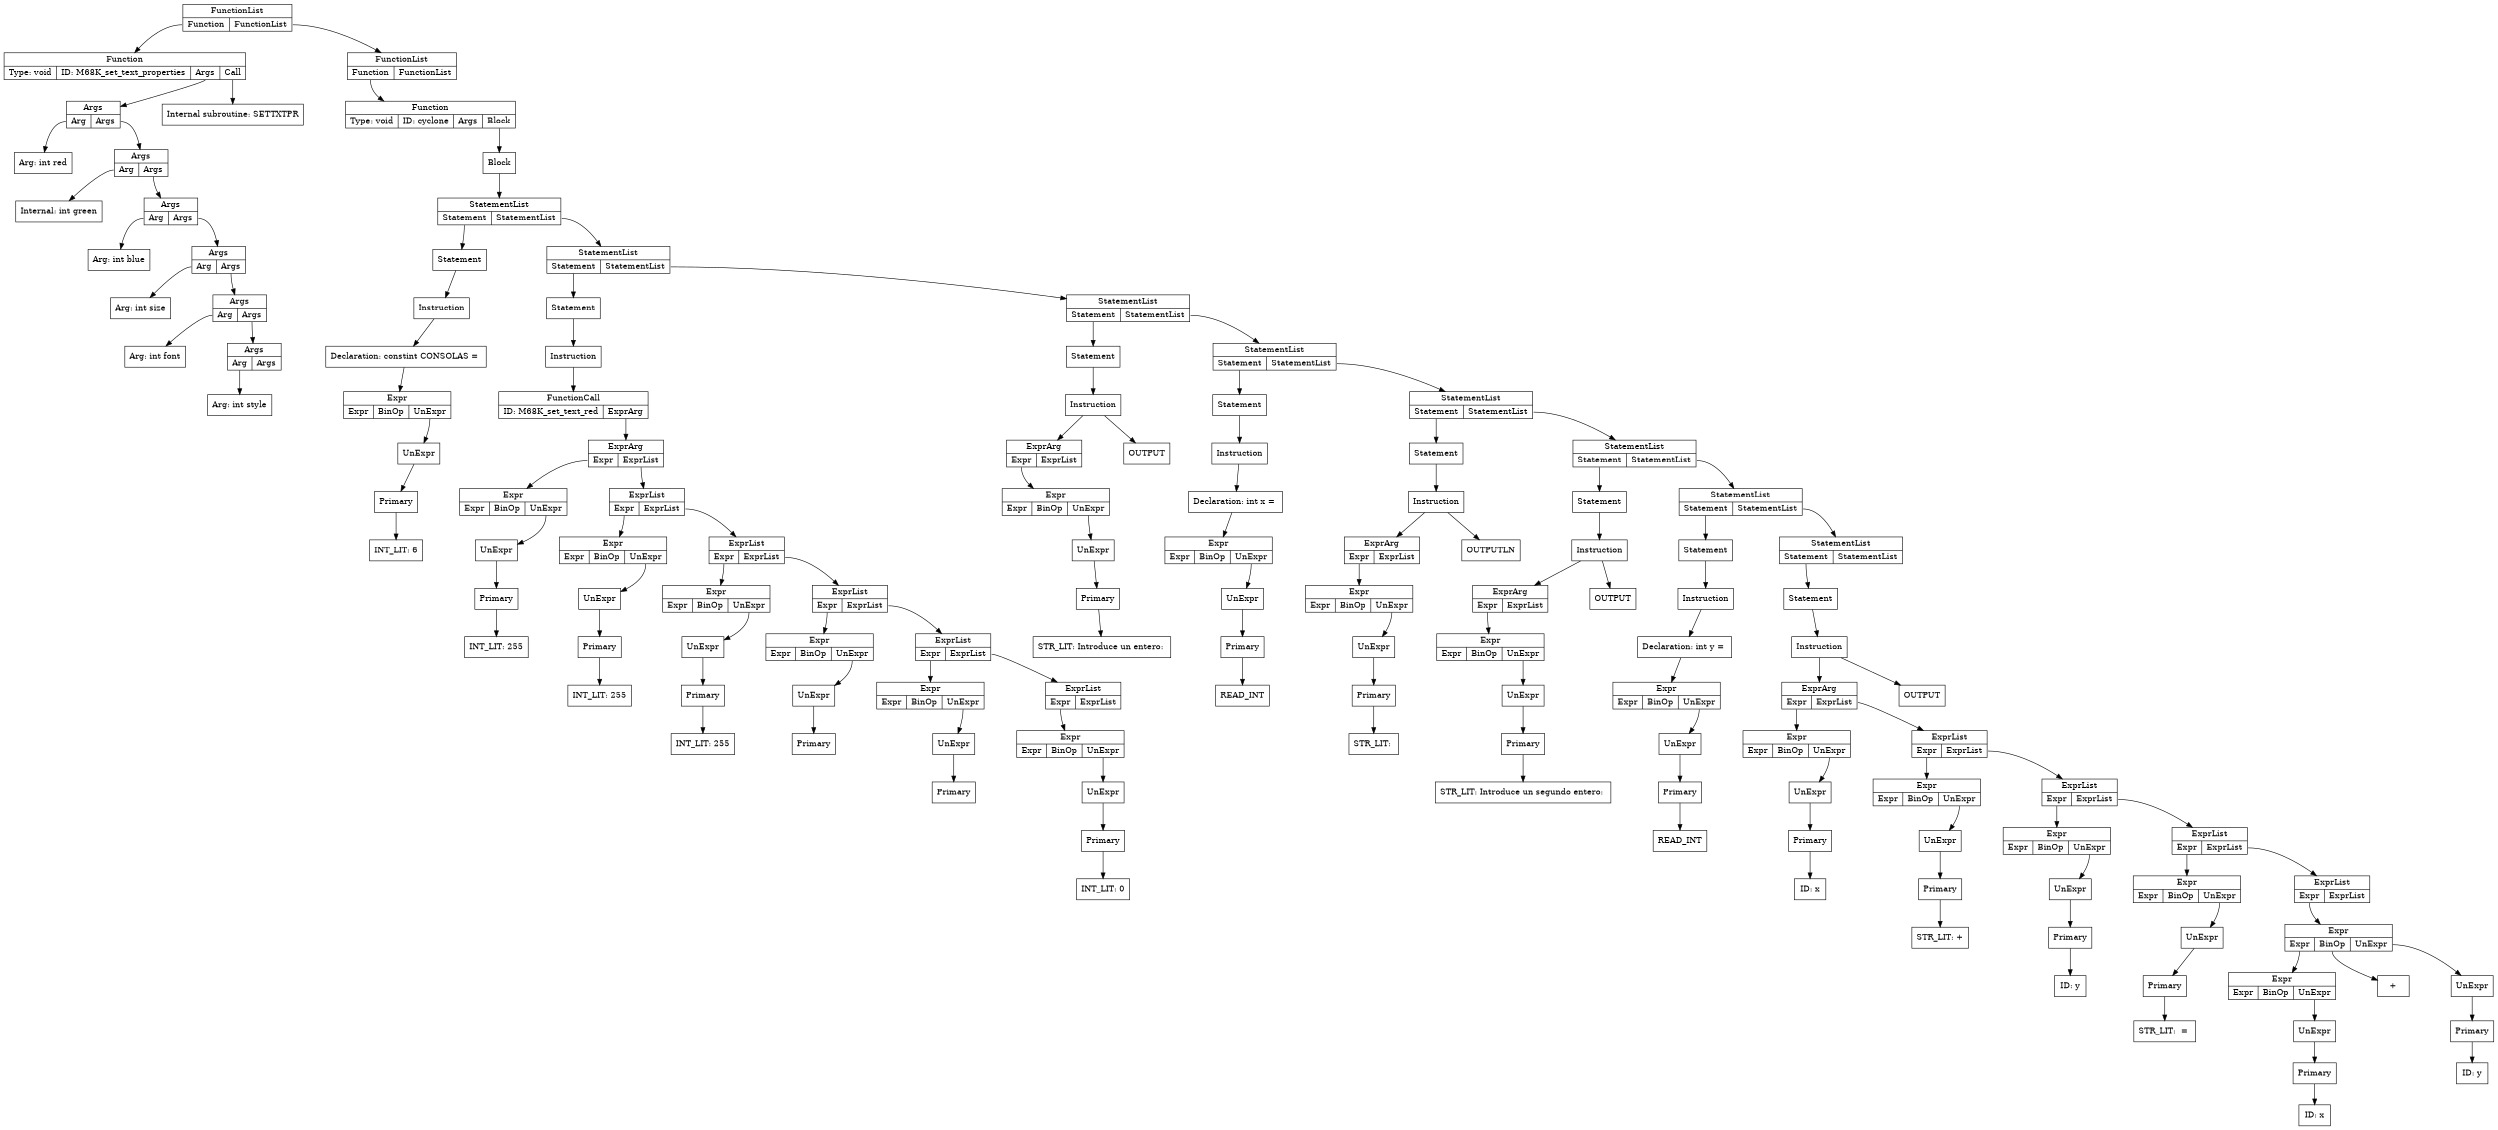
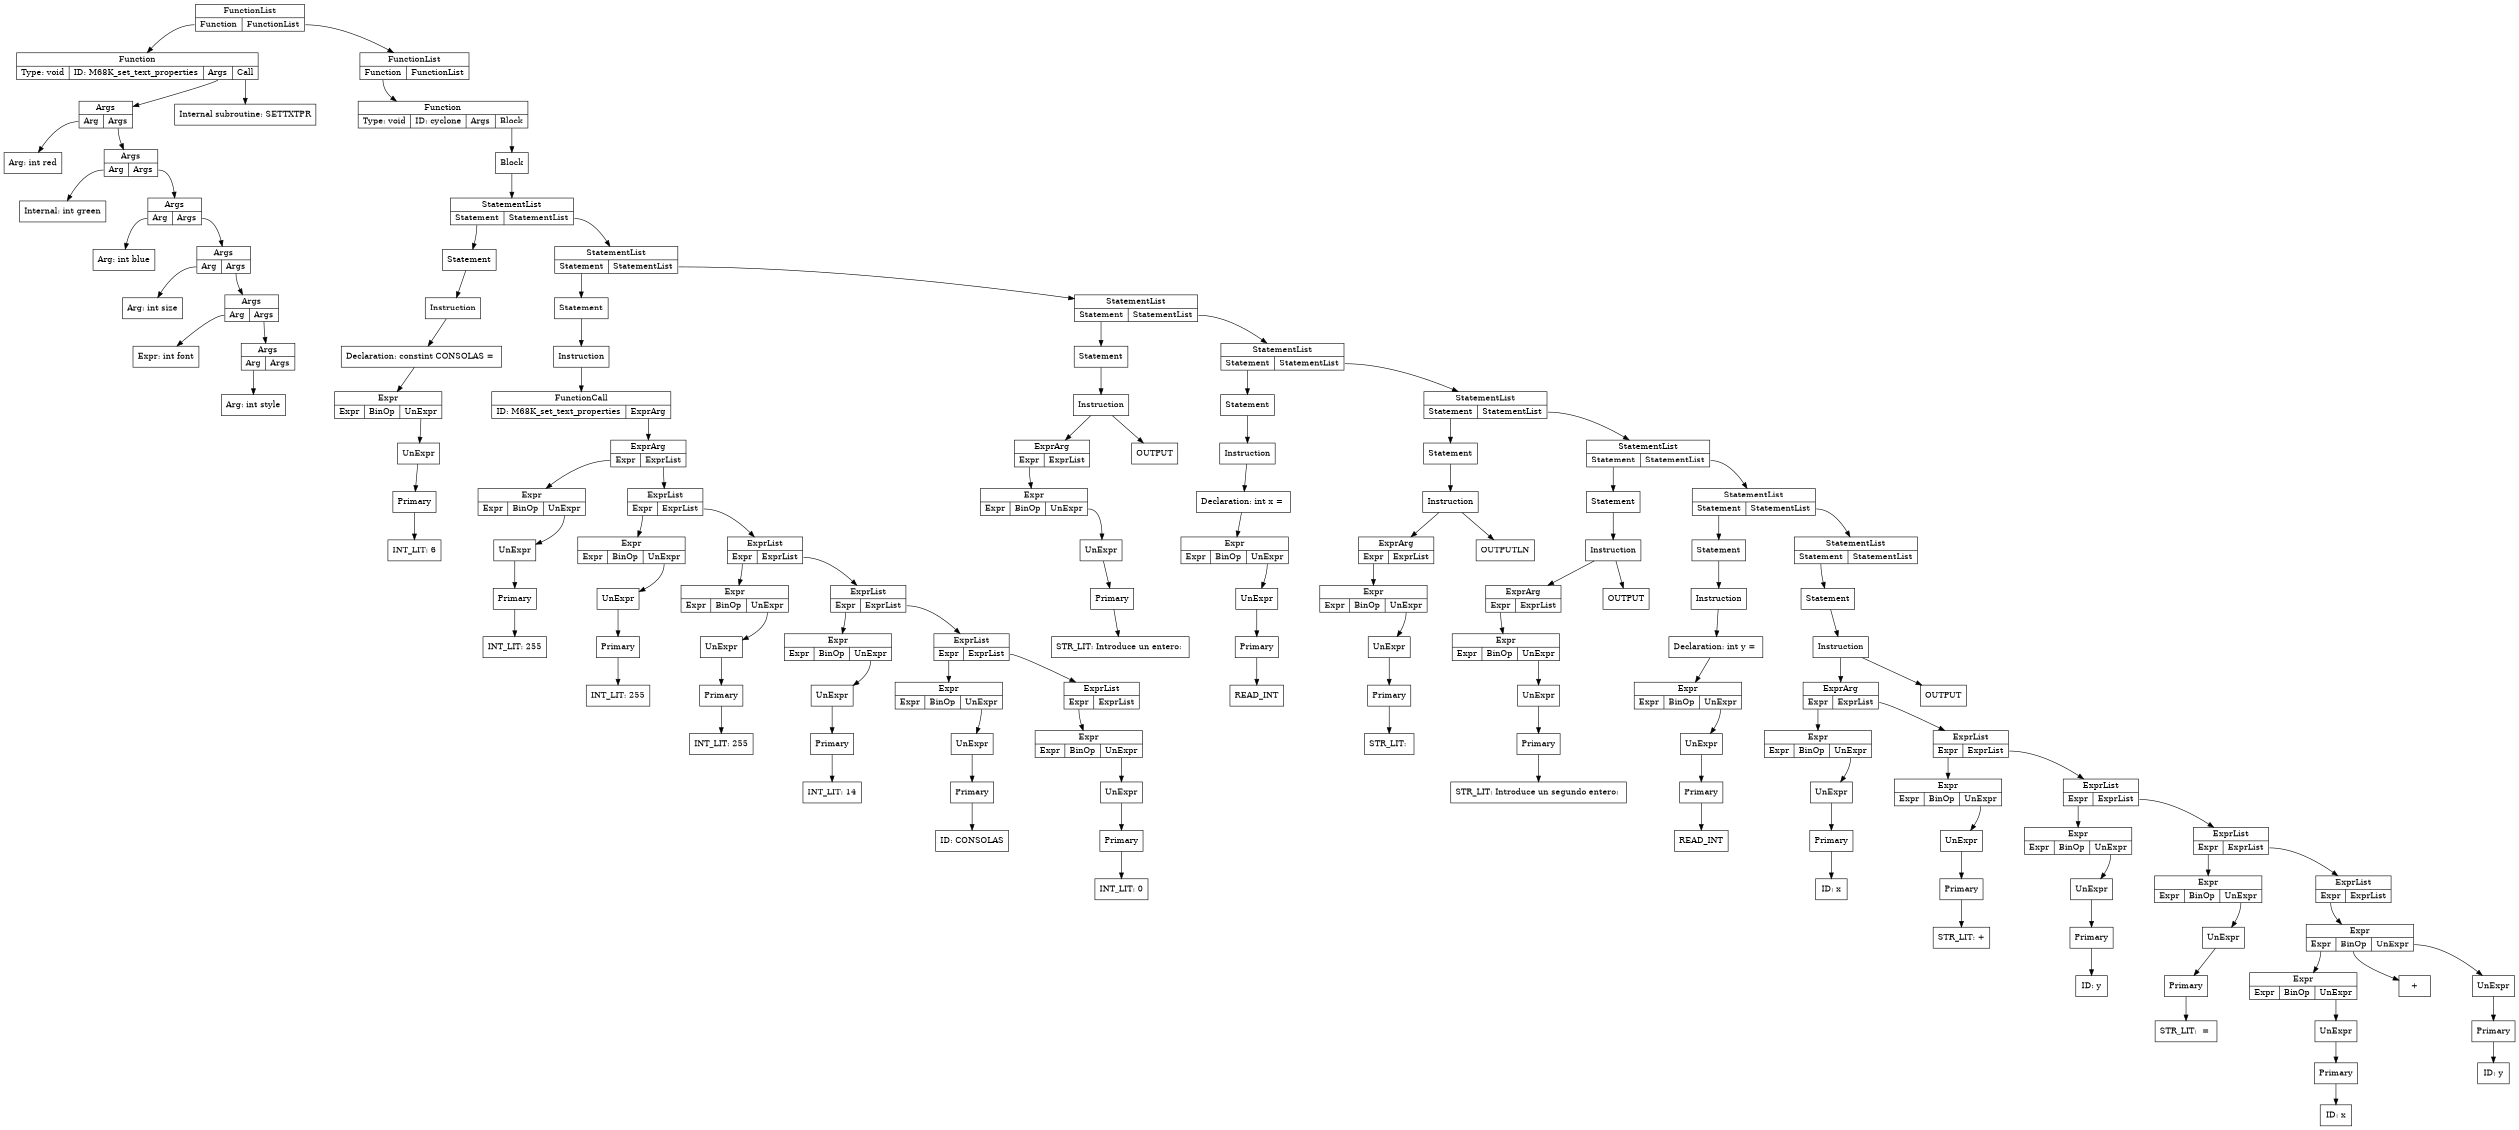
node "Arg: int font": label "Arg: int font" -> "Expr: int font"
node "FunctionCall": text "ID: M68K_set_text_red" -> "ID: M68K_set_text_properties"
node "INT_LIT: 14": added
node "ID: CONSOLAS": added
